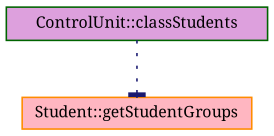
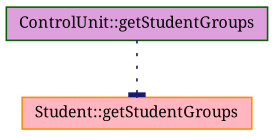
node "ControlUnit::classStudents": label "ControlUnit::classStudents" -> "ControlUnit::getStudentGroups"
